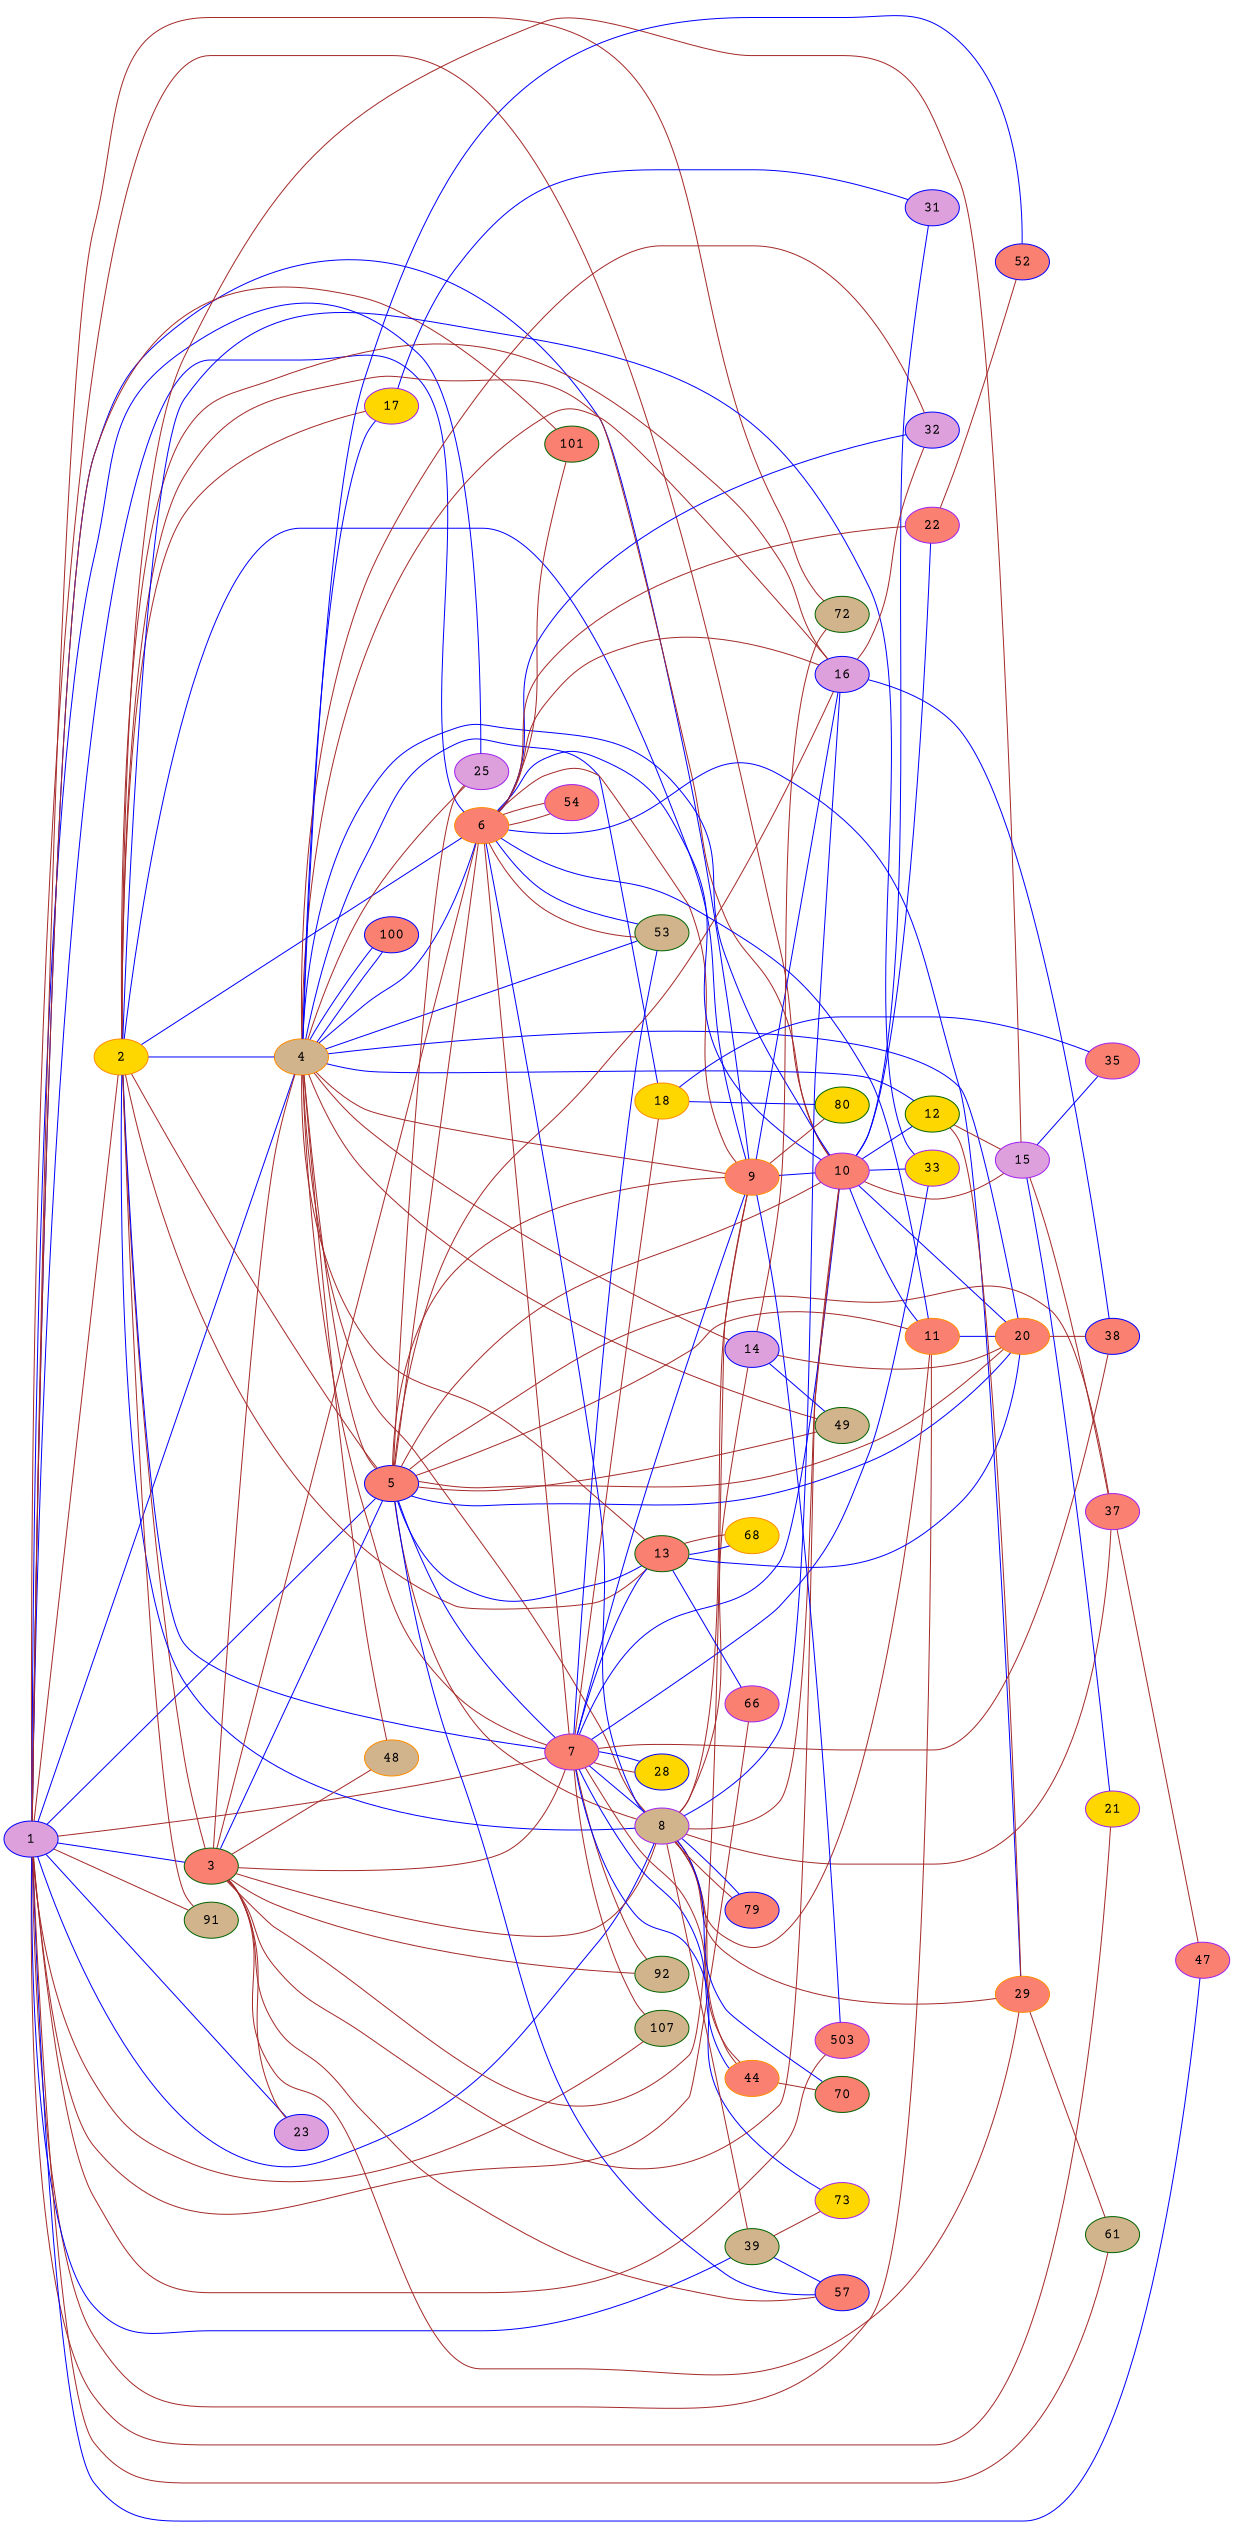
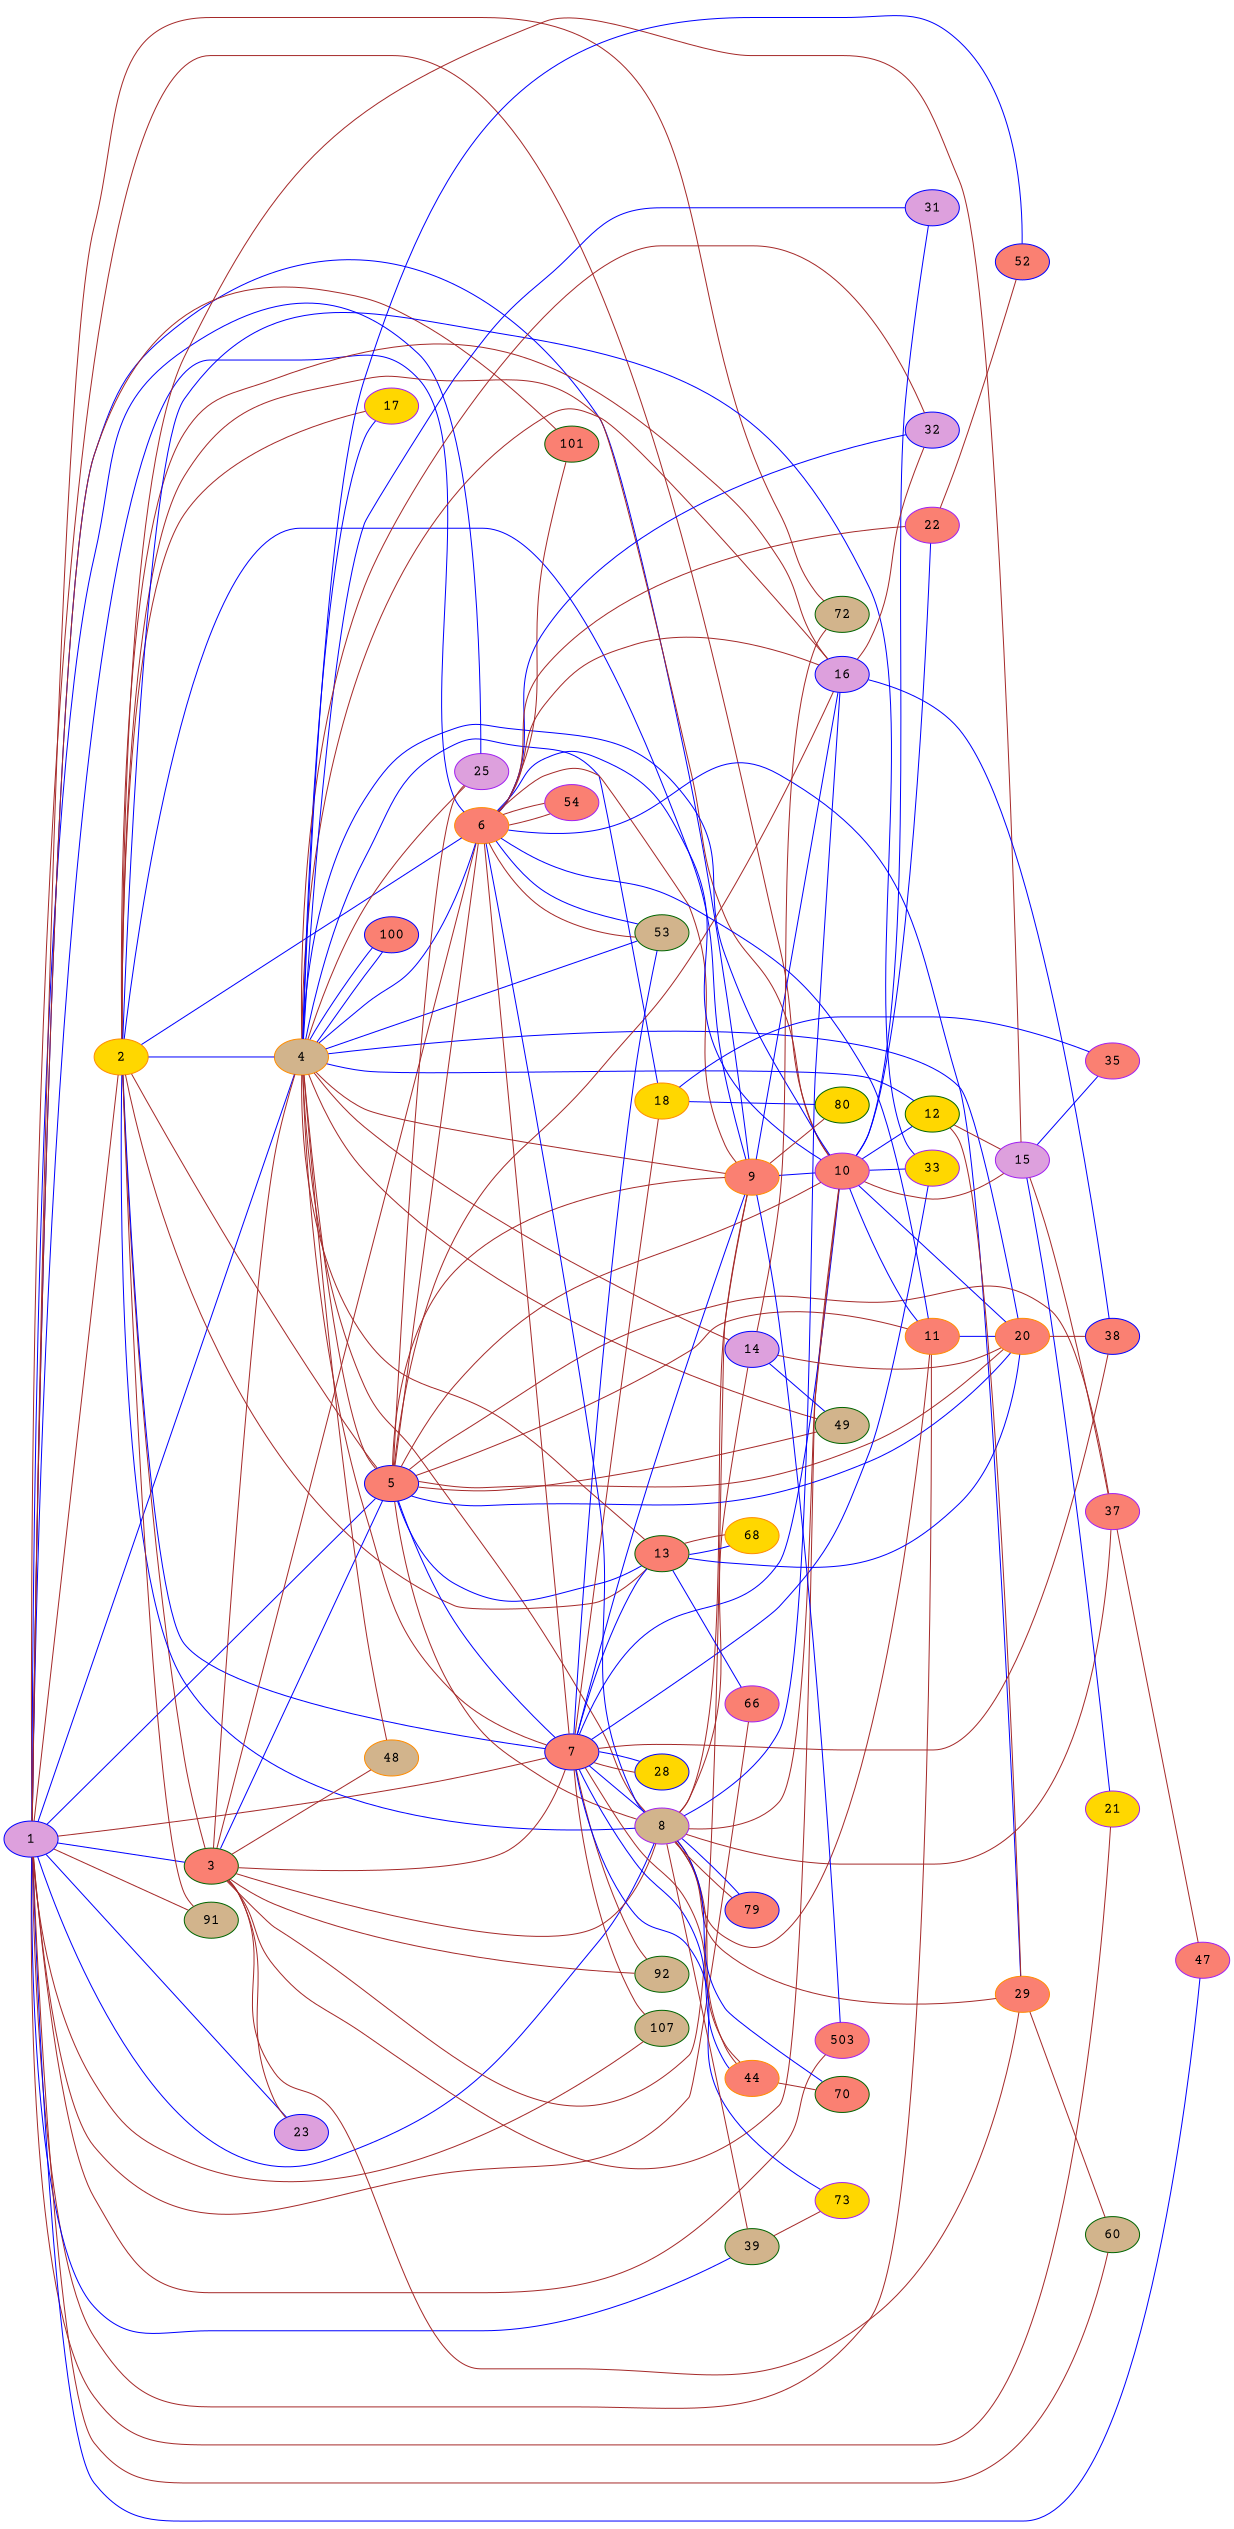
edge "31" -- "17": now "31" -- "4"
node "7": color purple -> blue
node "61": label "61" -> "60"
node "57": removed
